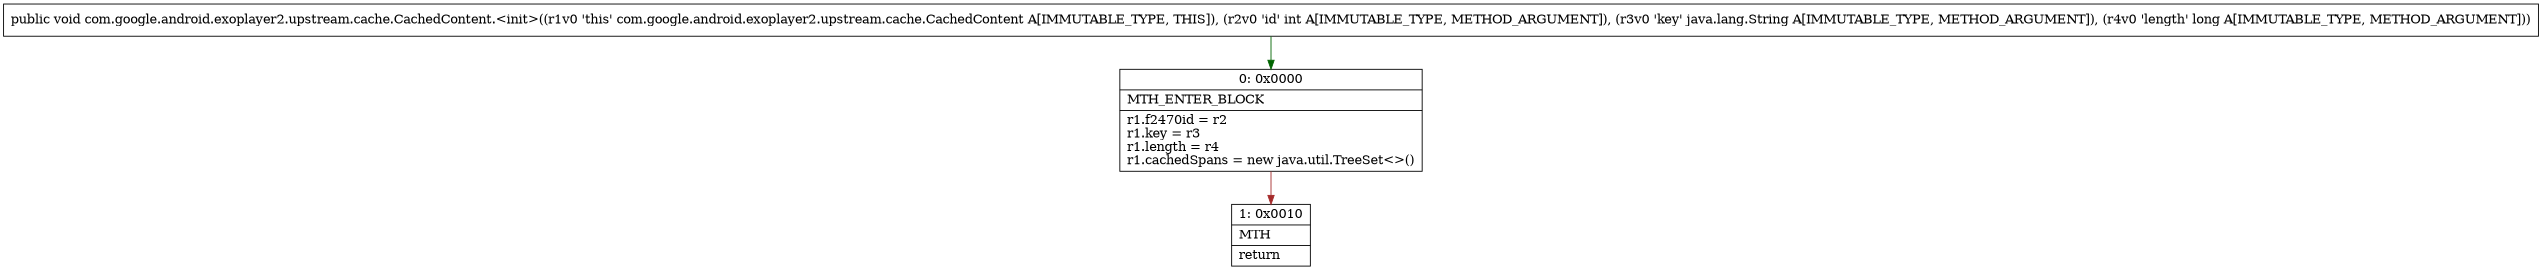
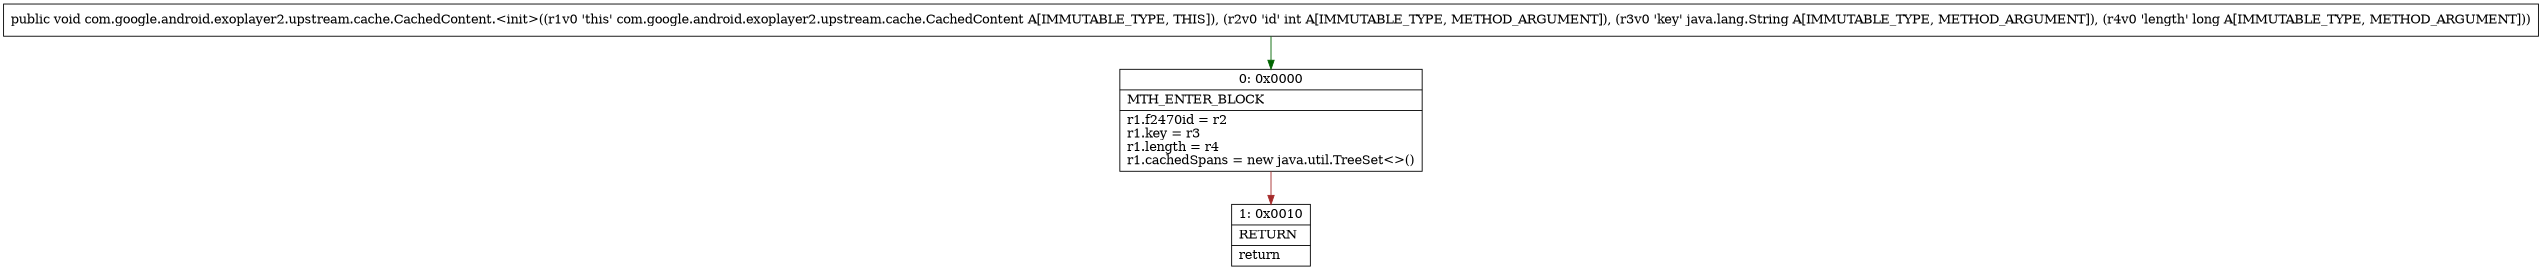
node "1: 0x0010": text "MTH" -> "RETURN"
